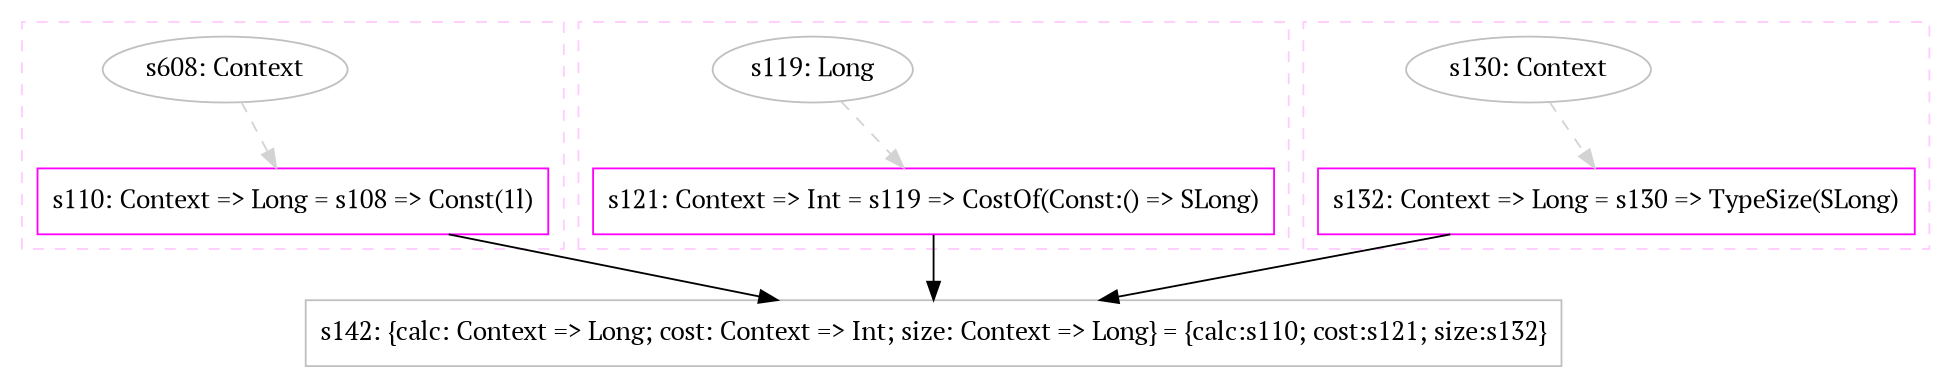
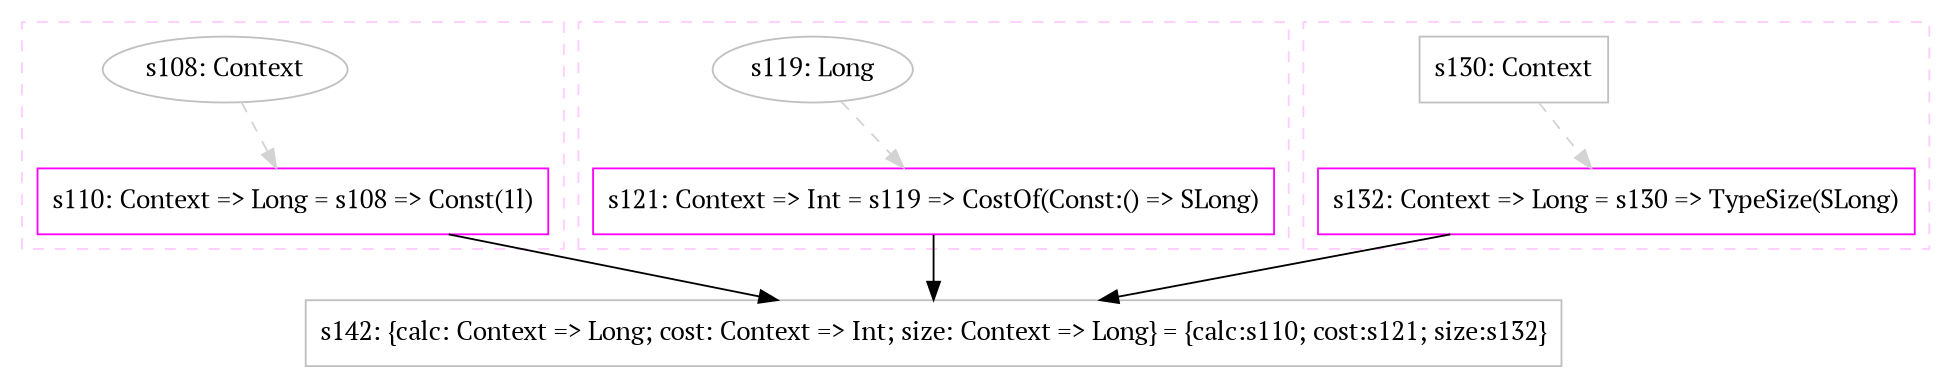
node "s608: Context": label "s608: Context" -> "s108: Context"
node "s130: Context": shape ellipse -> box
